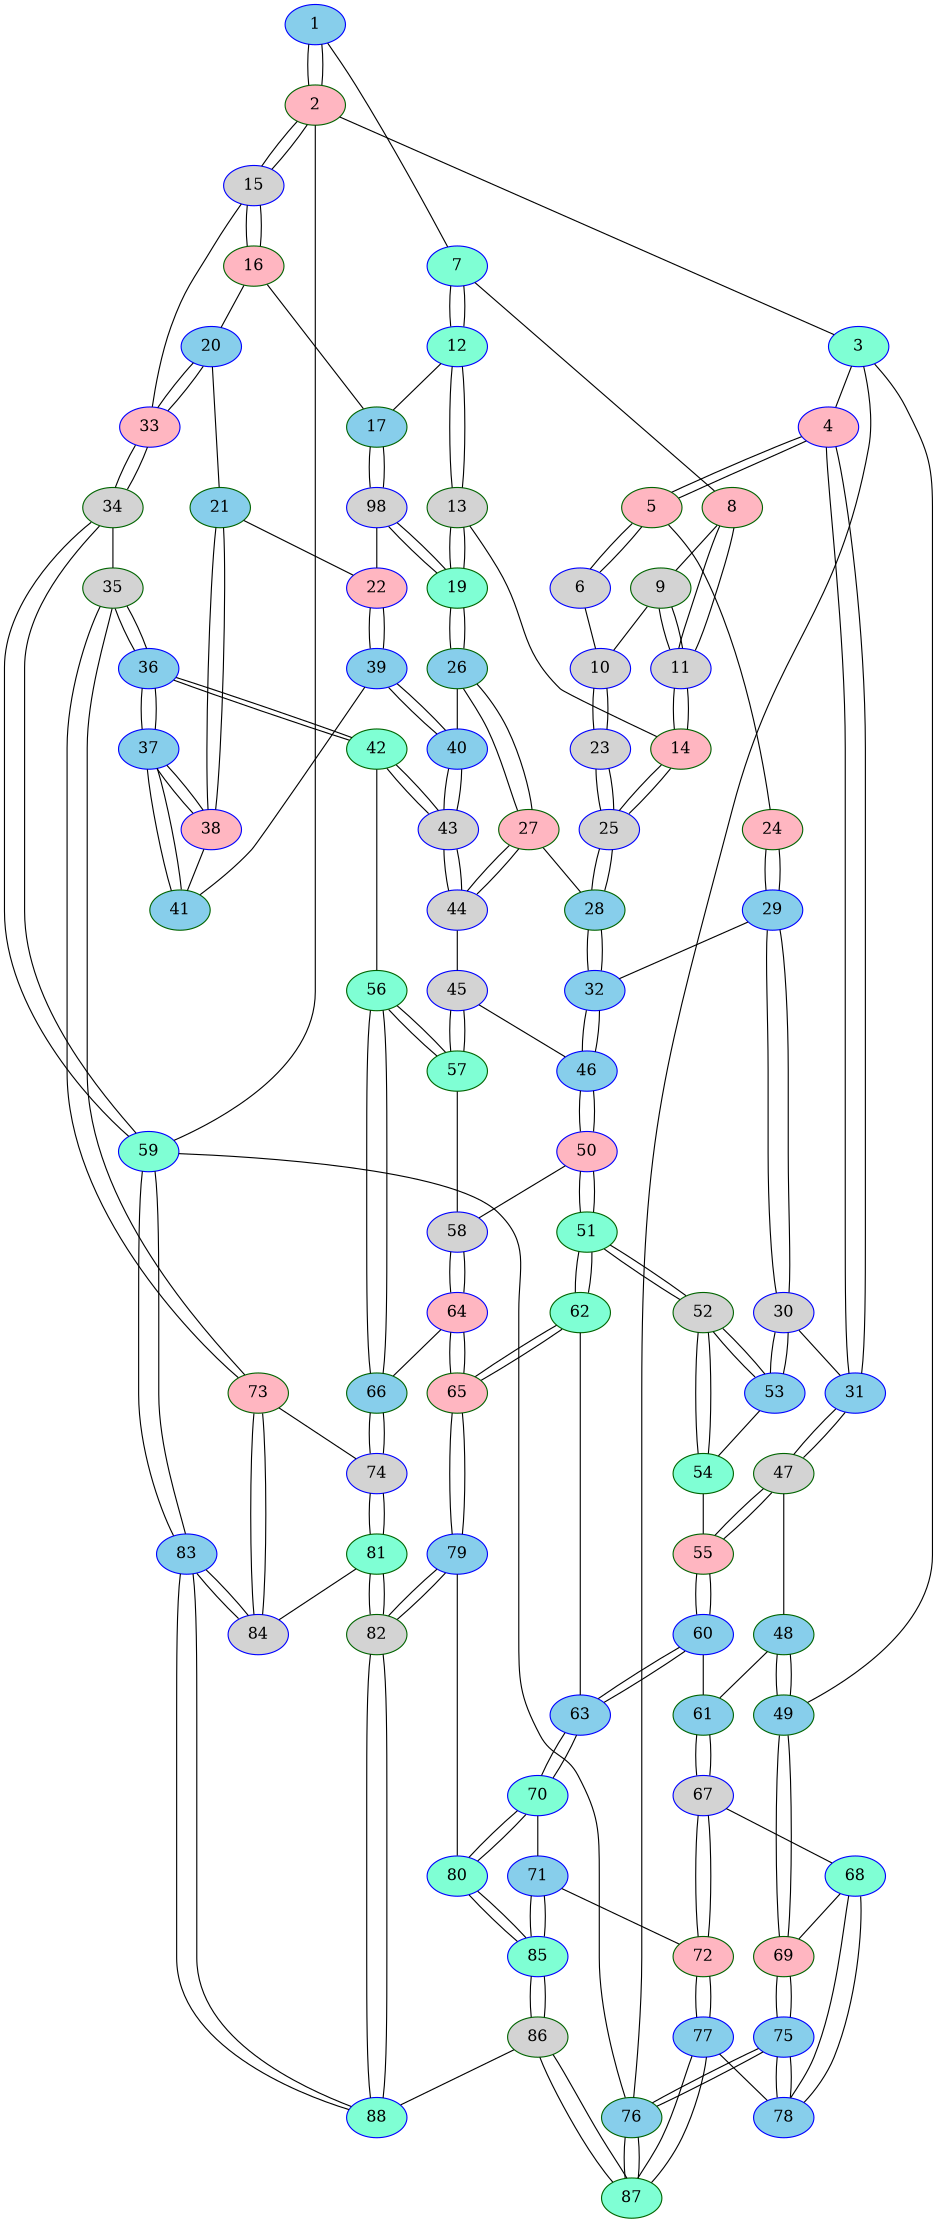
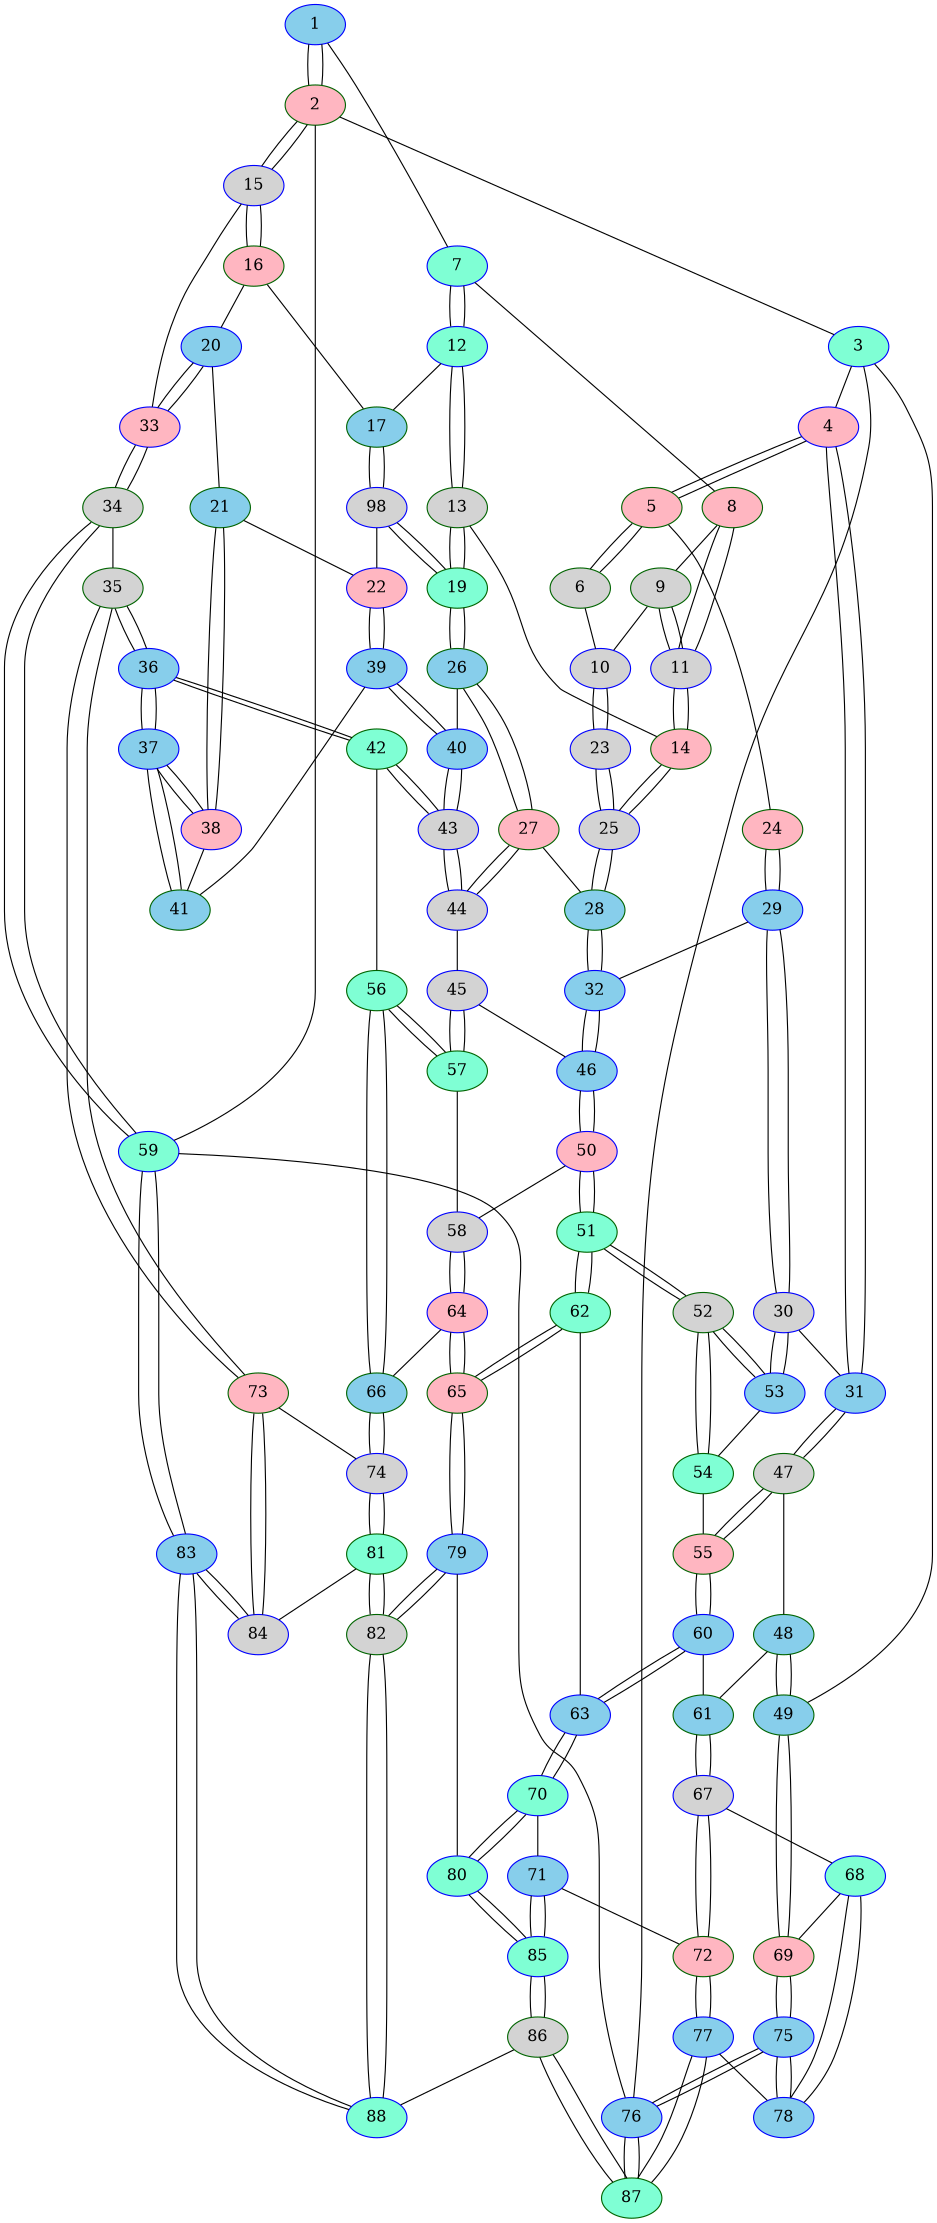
node "6": color blue -> darkgreen
node "76": color darkgreen -> blue
